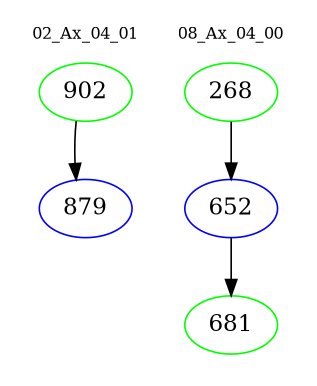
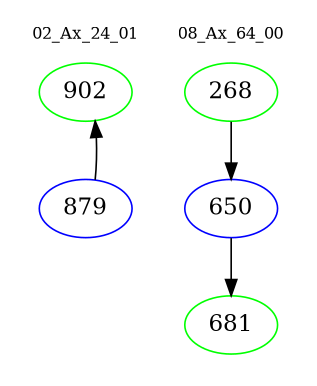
cluster "02_Ax_04_01": label "02_Ax_04_01" -> "02_Ax_24_01"
cluster "08_Ax_04_00": label "08_Ax_04_00" -> "08_Ax_64_00"
edge "902" -> "879": reversed
node "652": label "652" -> "650"
